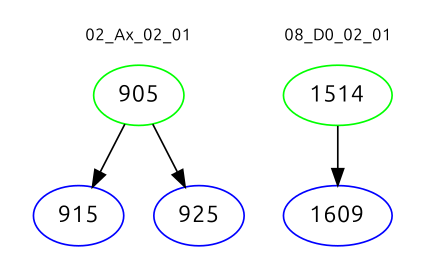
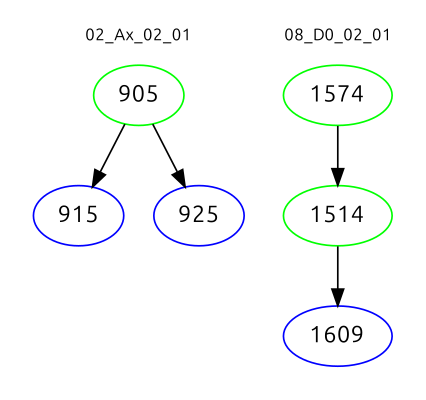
node "1574": added
